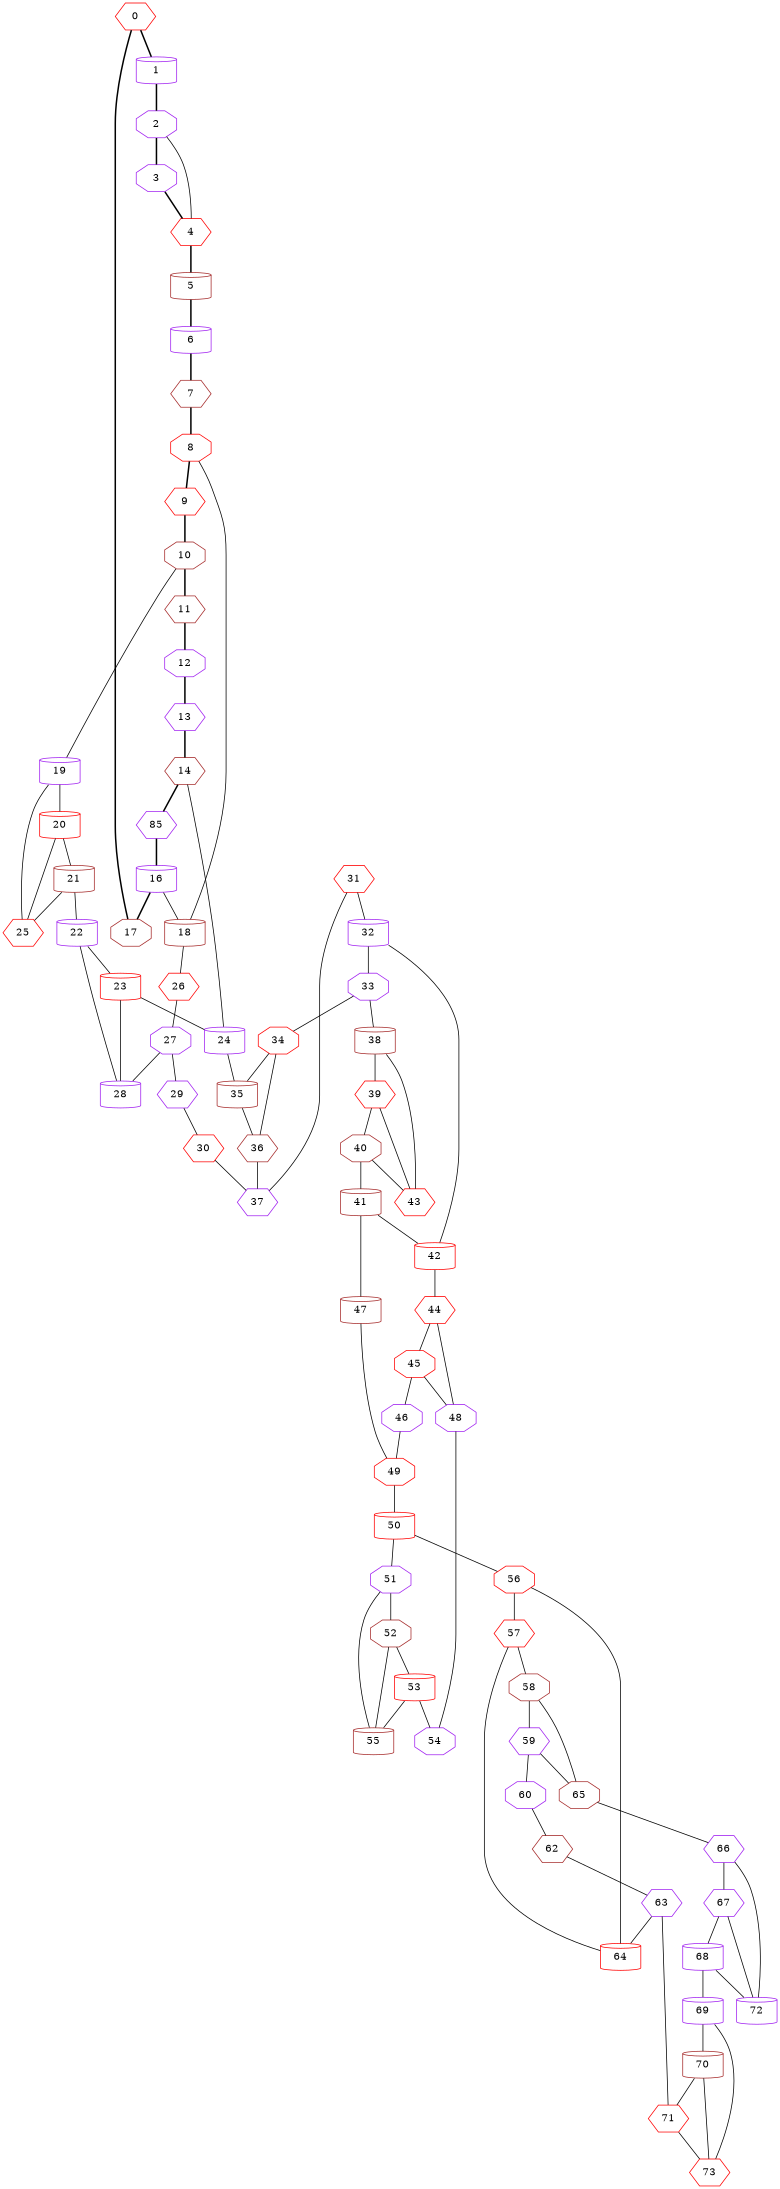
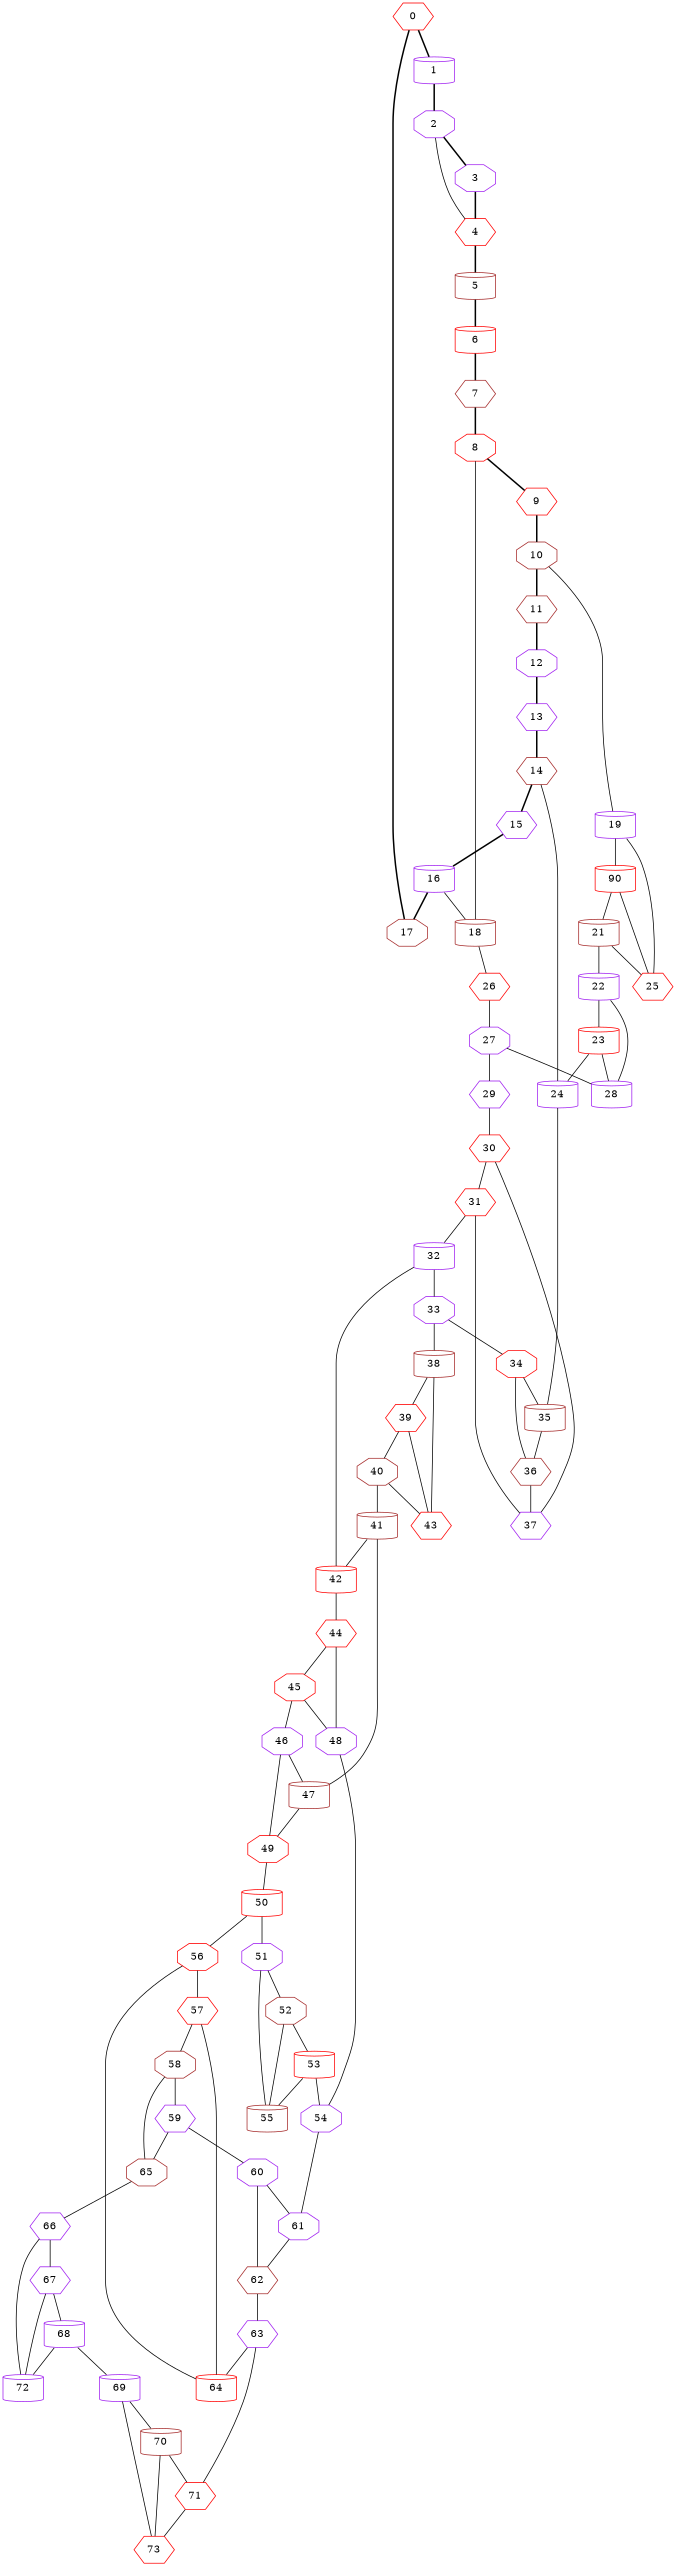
node "6": color purple -> red
node "20": label "20" -> "90"
node "85": label "85" -> "15"
edge "30" -- "31": added
edge "46" -- "47": added
node "61": added
